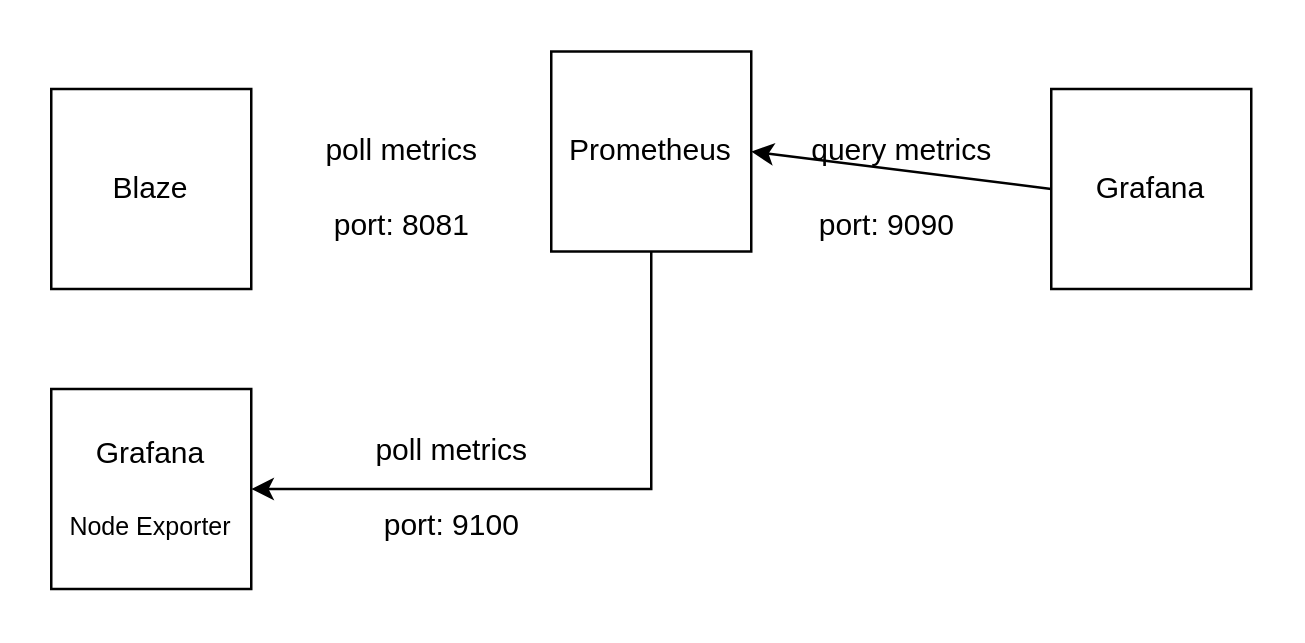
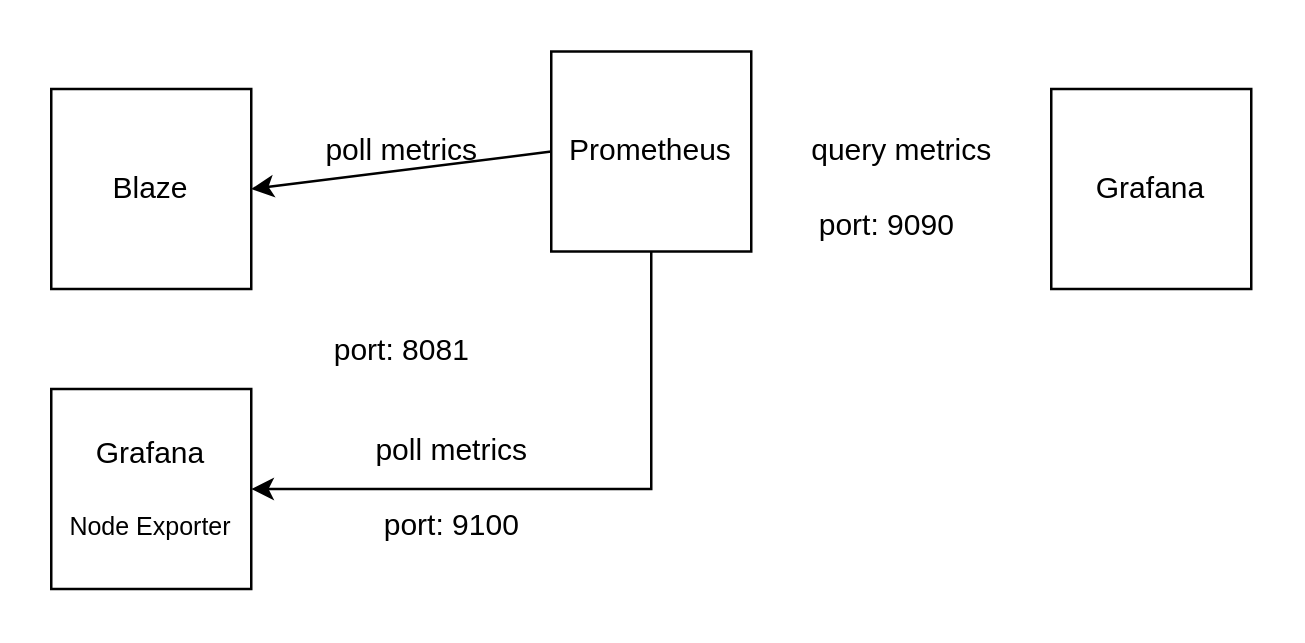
edge "Prometheus" -> "Blaze": added
edge "Grafana" -> "Prometheus": removed
node "port: 8081": moved (401, 226) -> (401, 351)
